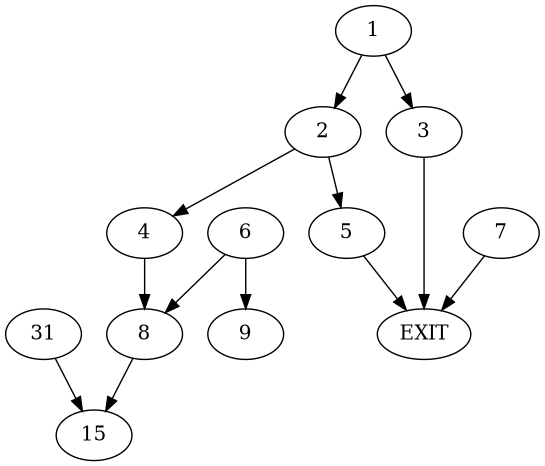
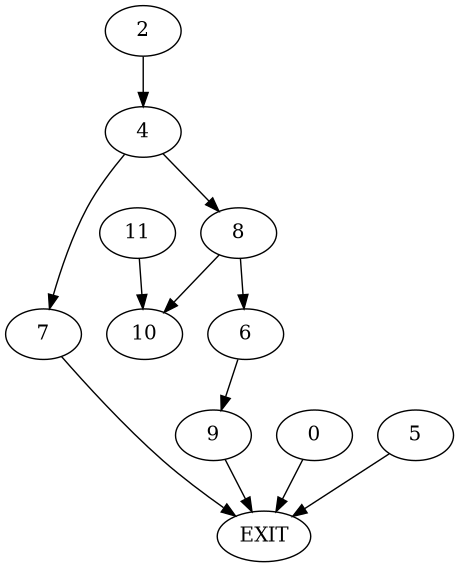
node "1": removed
node "3": label "3" -> "0"
edge "2" -> "5": removed
edge "4" -> "7": added
edge "6" -> "8": reversed
node "31": label "31" -> "11"
node "15": label "15" -> "10"
edge "9" -> "EXIT": added
